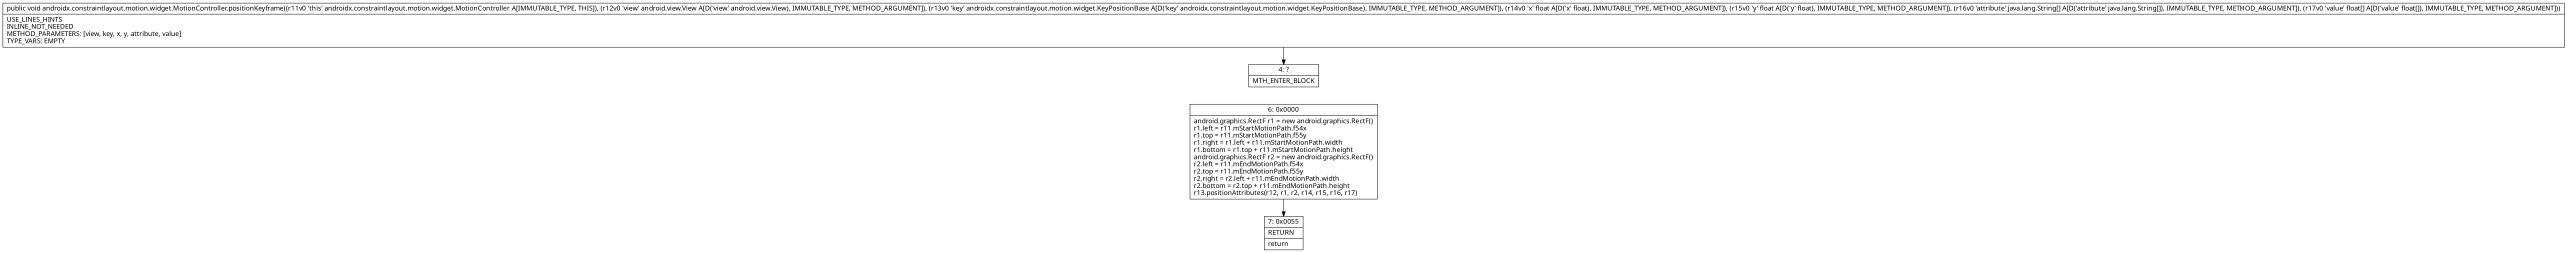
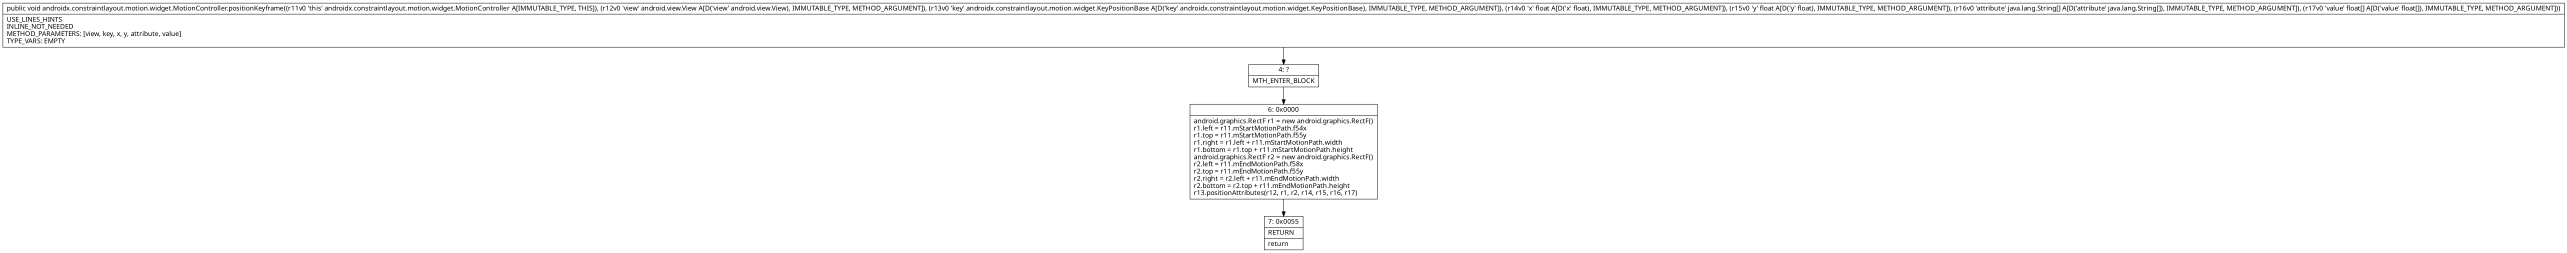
edge "4: ?" -> "6: 0x0000": added
node "6: 0x0000": text "r2.left = r11.mEndMotionPath.f54x" -> "r2.left = r11.mEndMotionPath.f58x"
